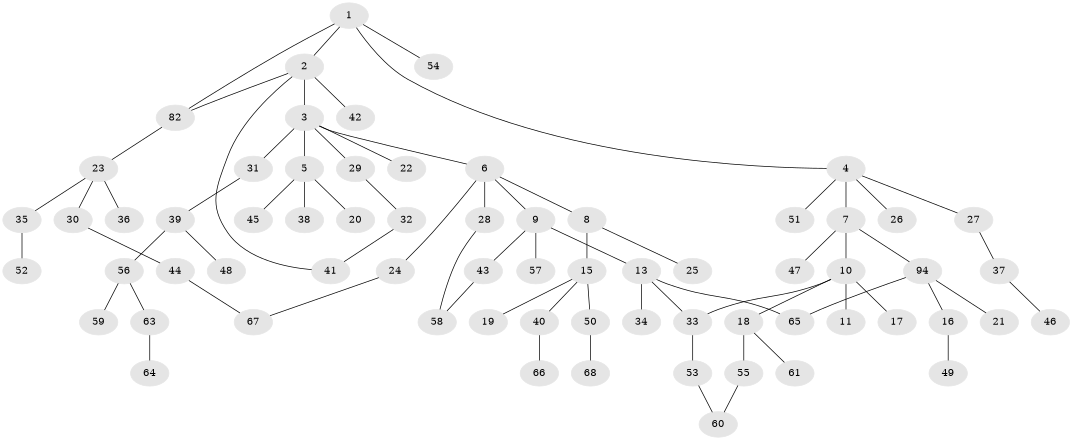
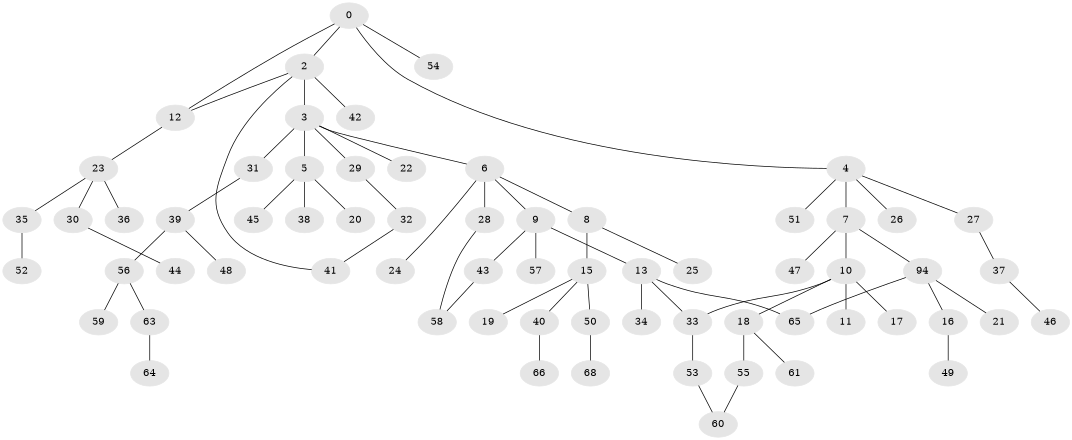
node "1": label "1" -> "0"
node "82": label "82" -> "12"
node "67": removed
